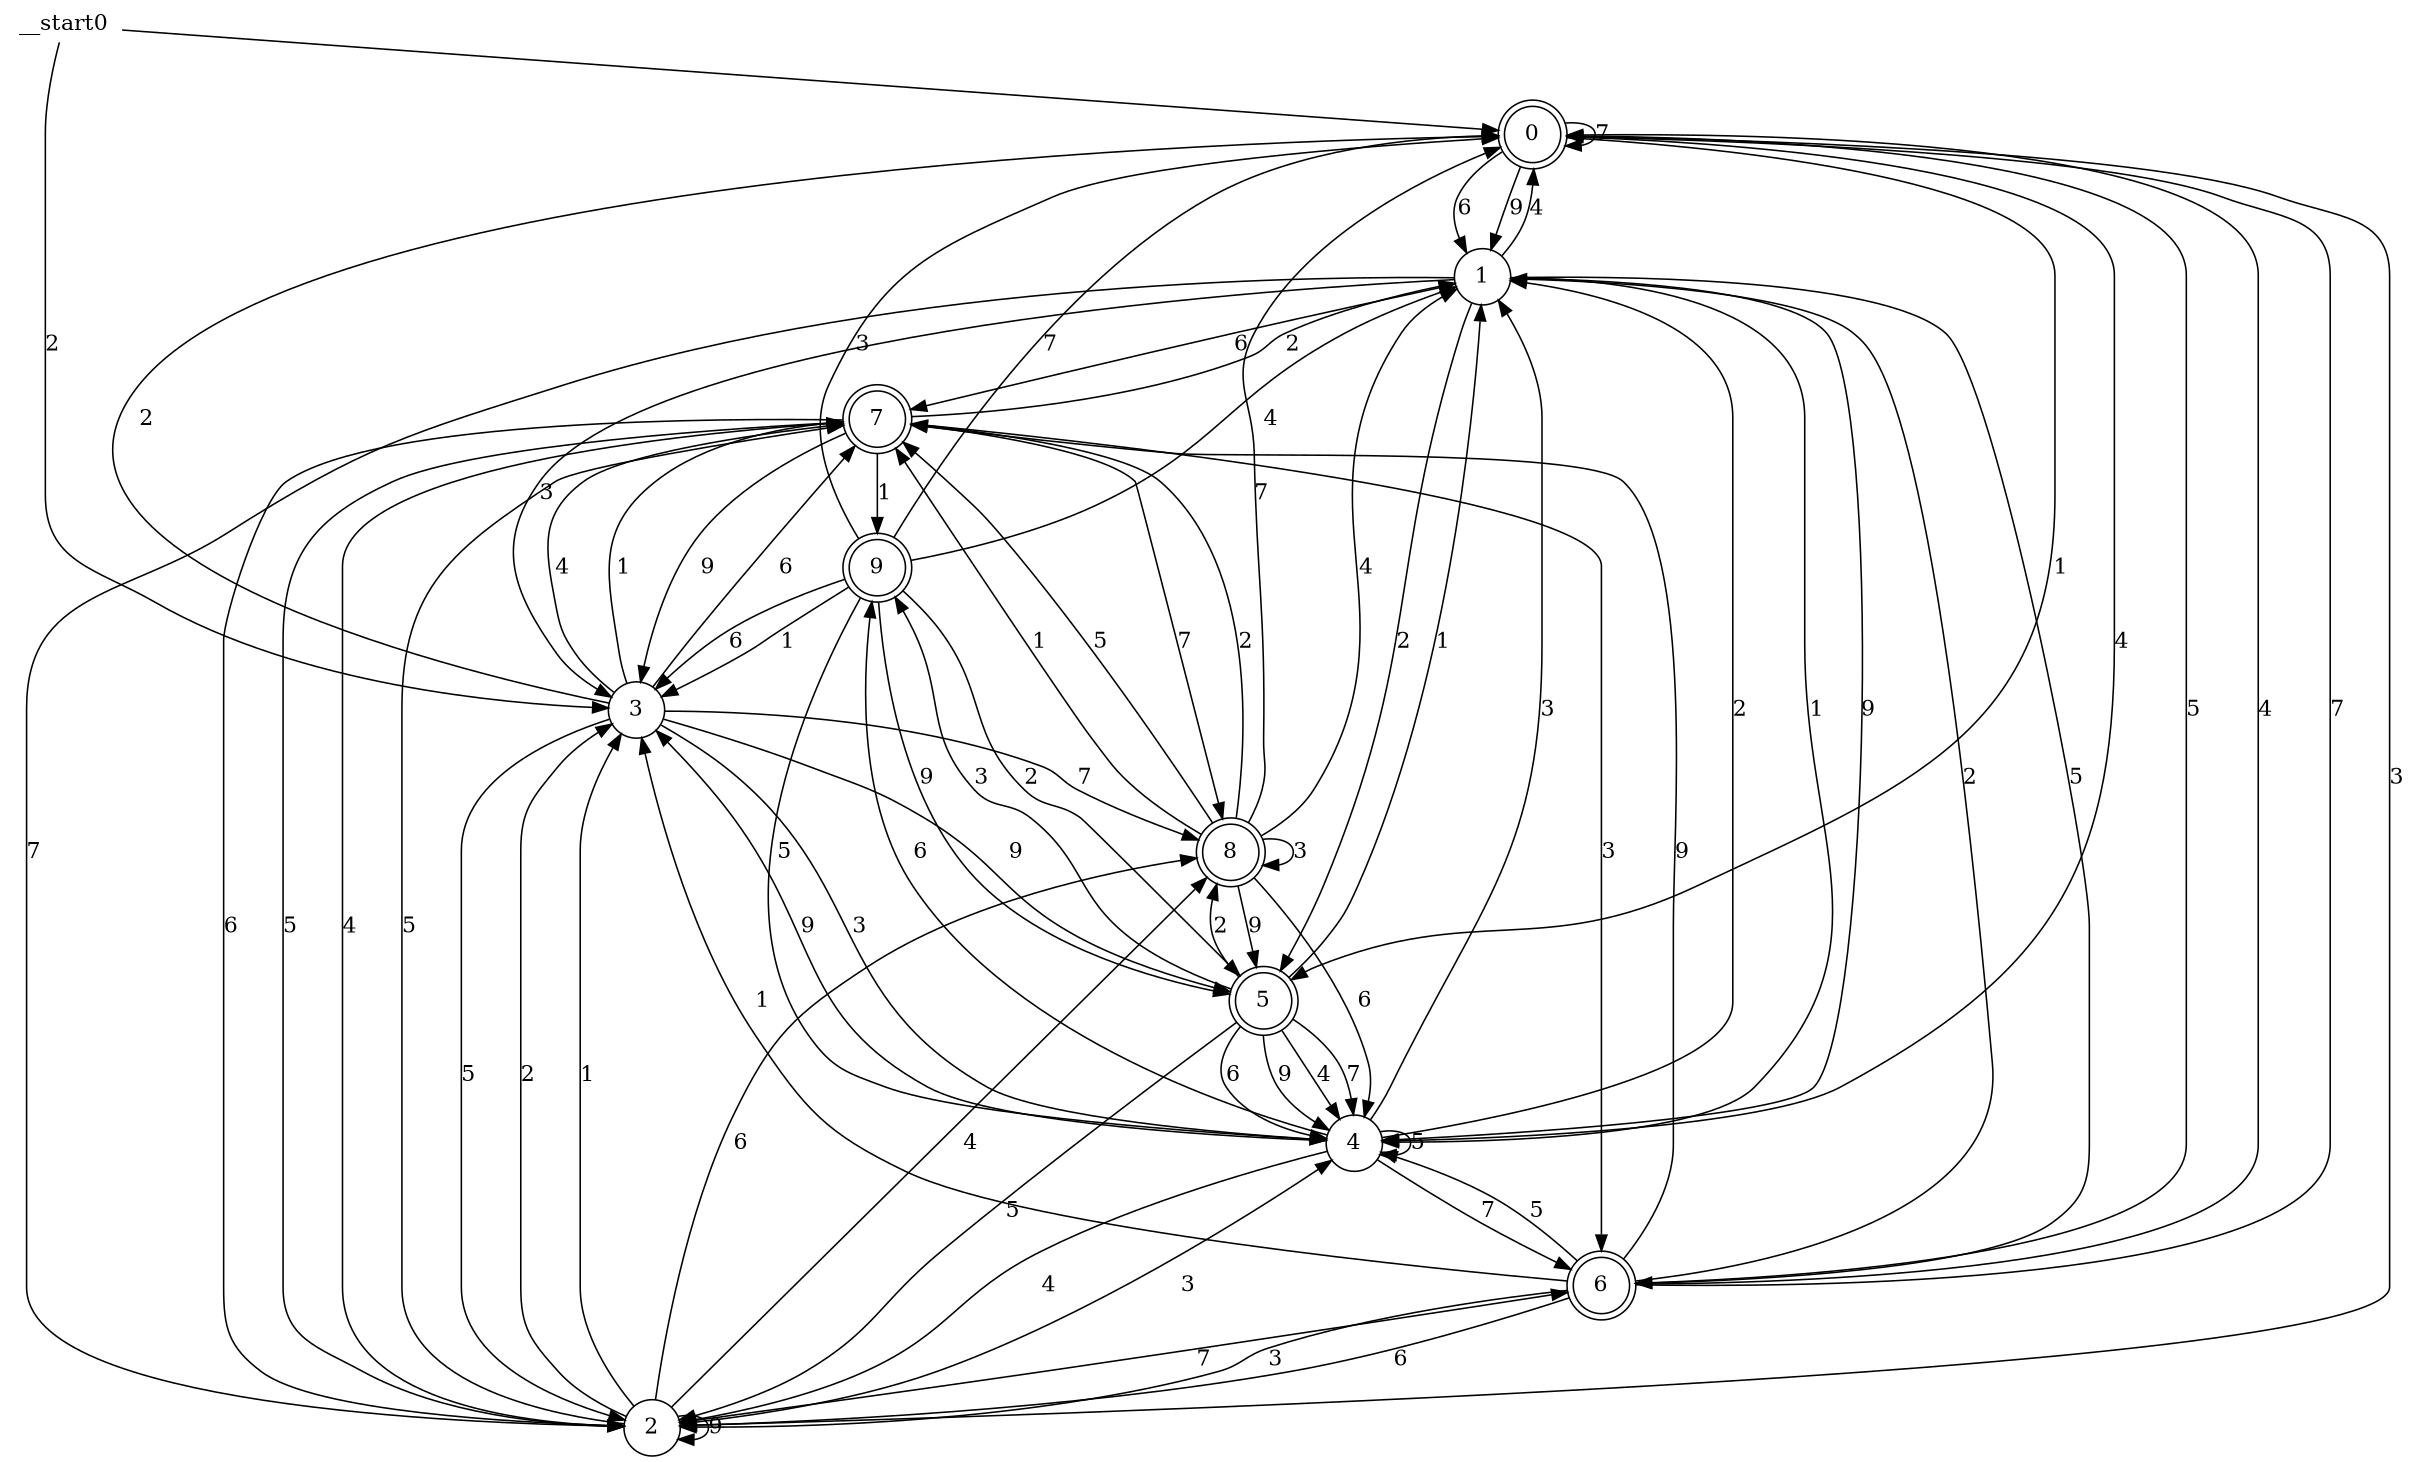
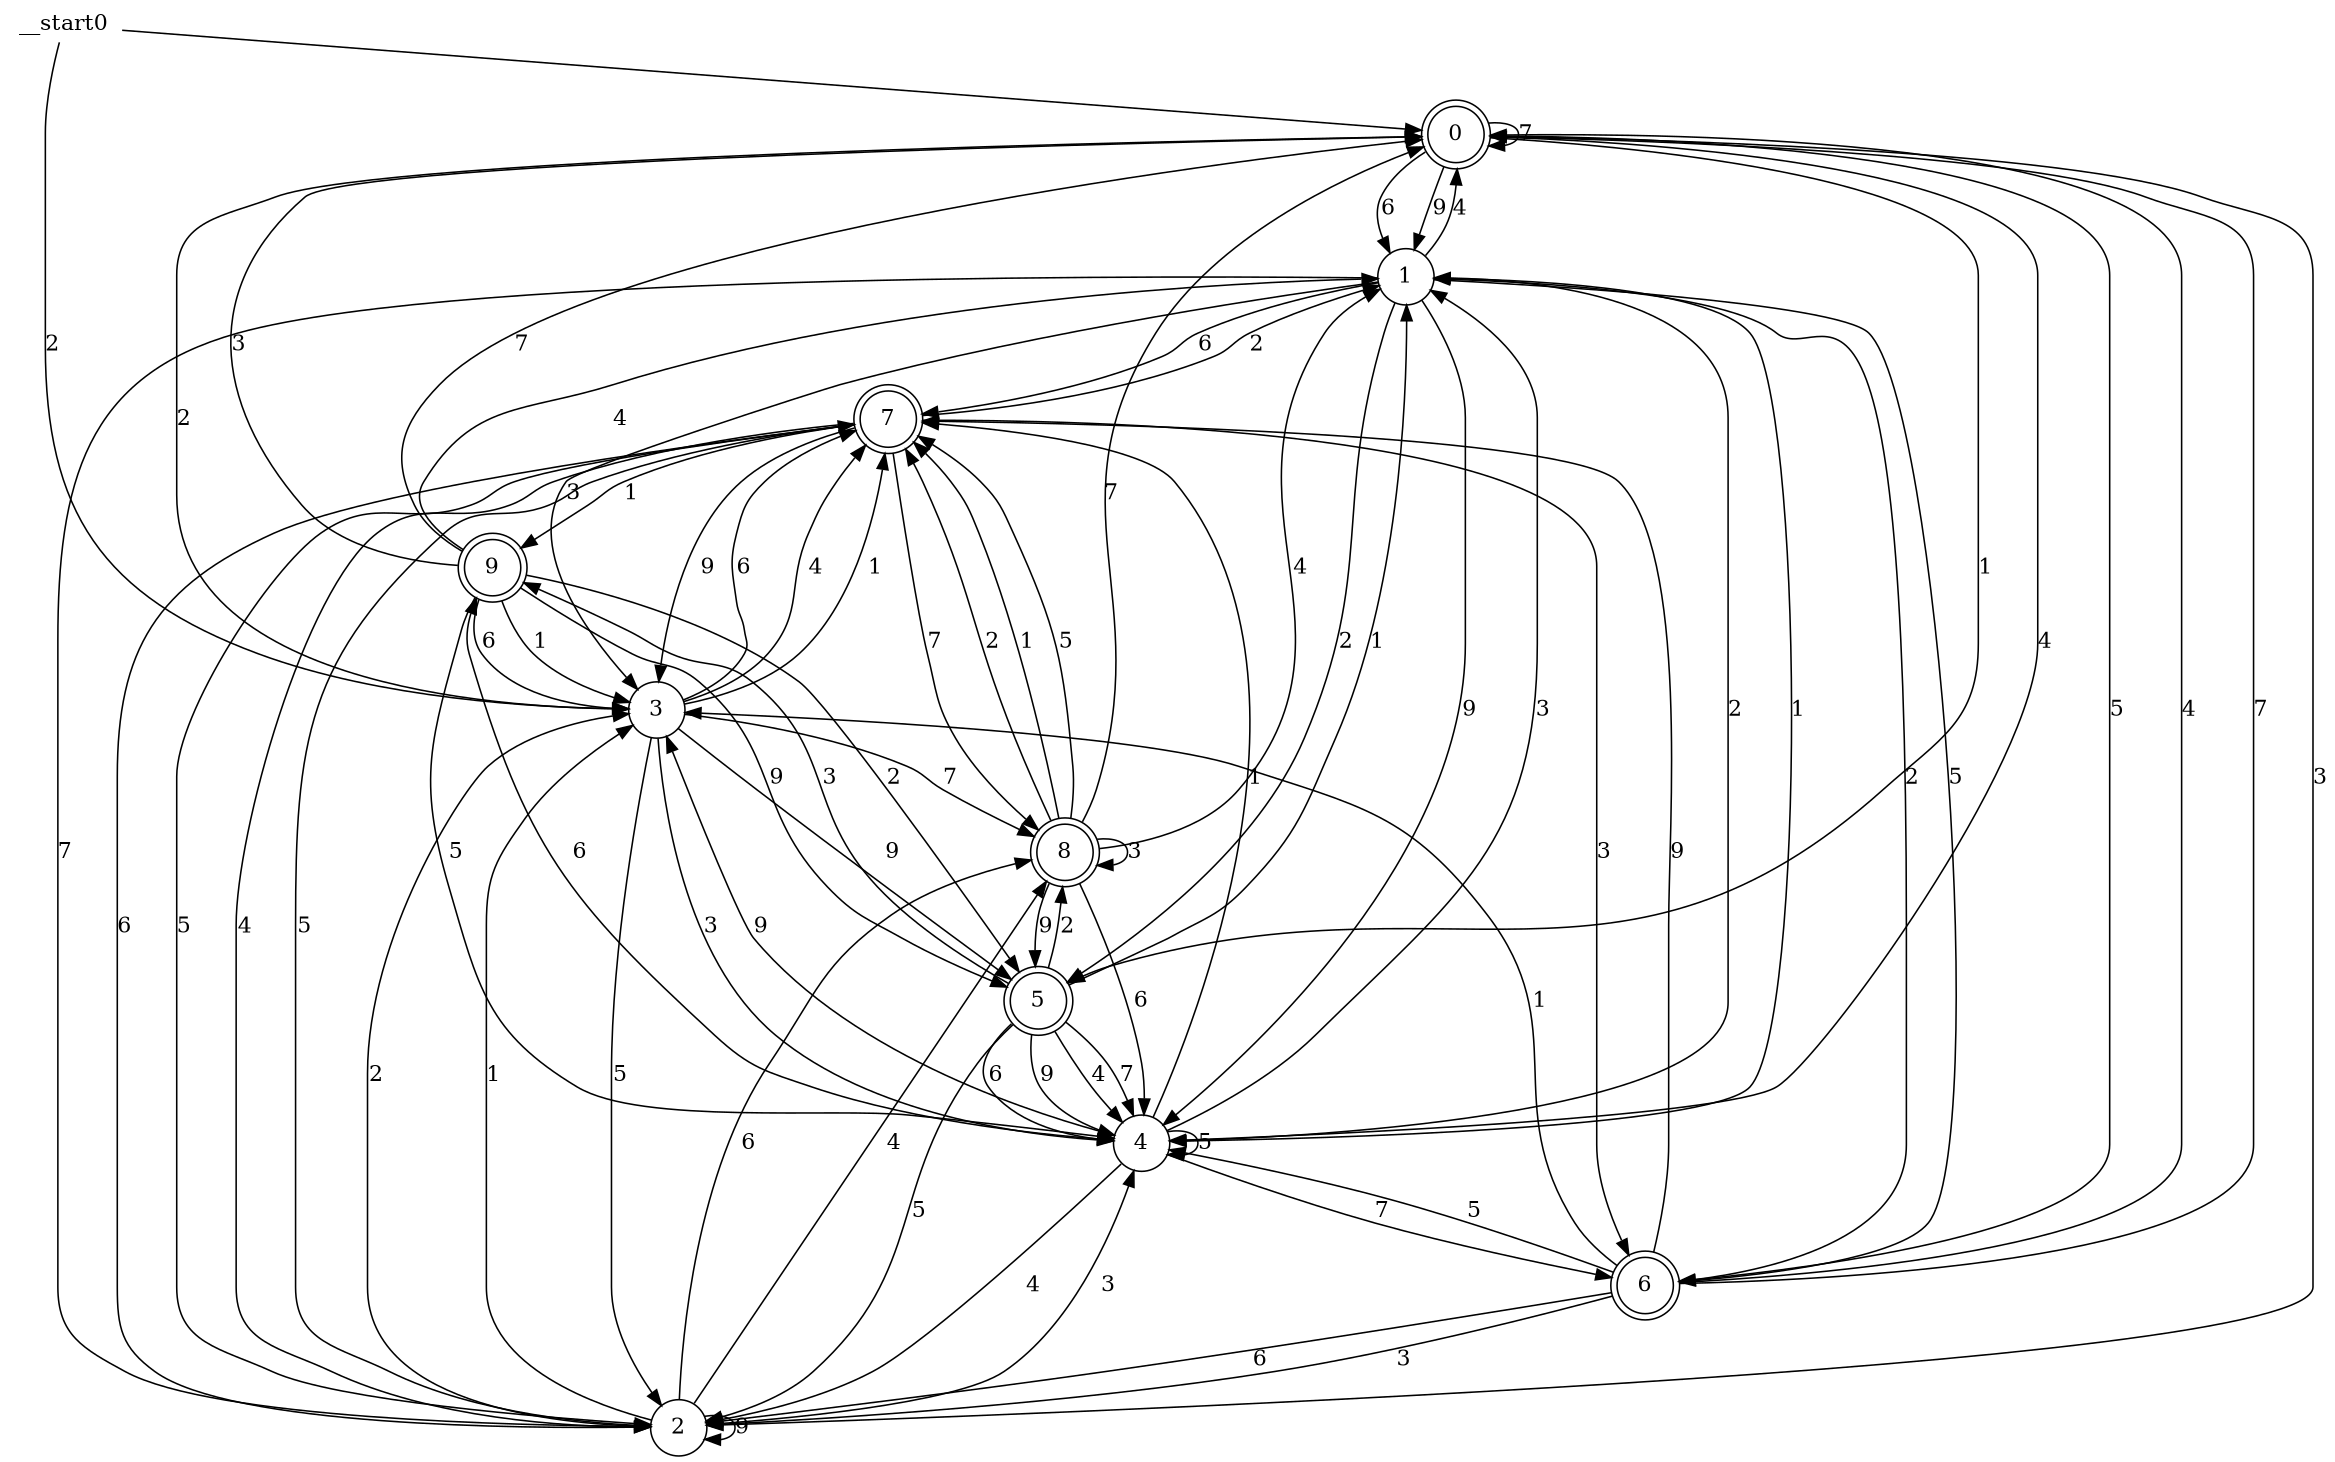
edge "4" -> "7": added, label "1"
edge "2" -> "6": removed, label "7"
